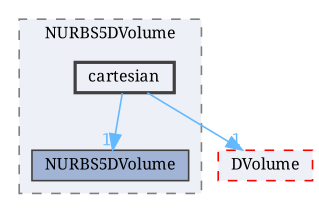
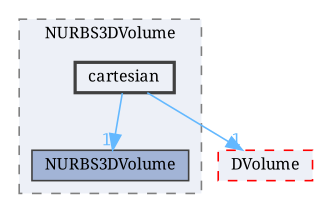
cluster "NURBS5DVolume": label "NURBS5DVolume" -> "NURBS3DVolume"
node "NURBS5DVolume": label "NURBS5DVolume" -> "NURBS3DVolume"
